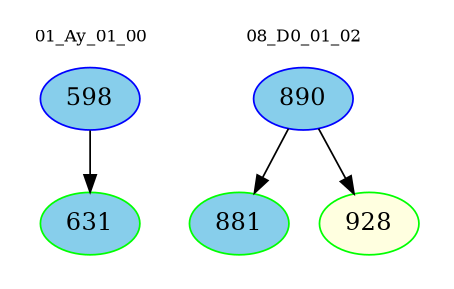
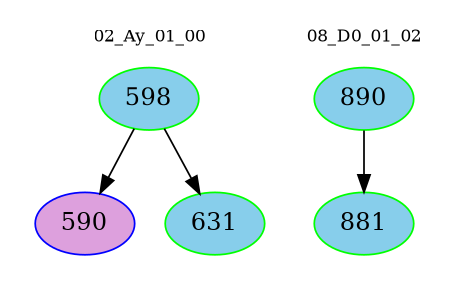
cluster "01_Ay_01_00": label "01_Ay_01_00" -> "02_Ay_01_00"
node "598": color blue -> green
node "890": color blue -> green
node "590": added
node "928": removed
